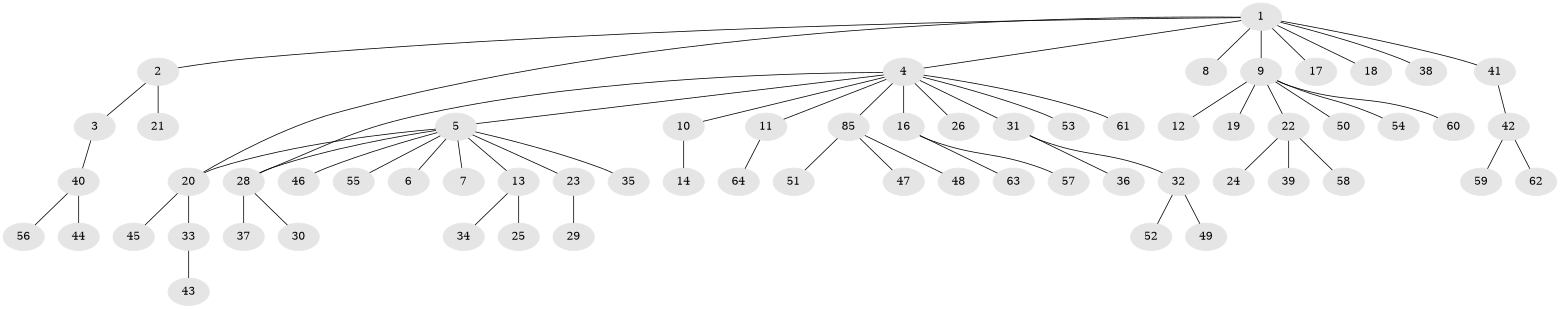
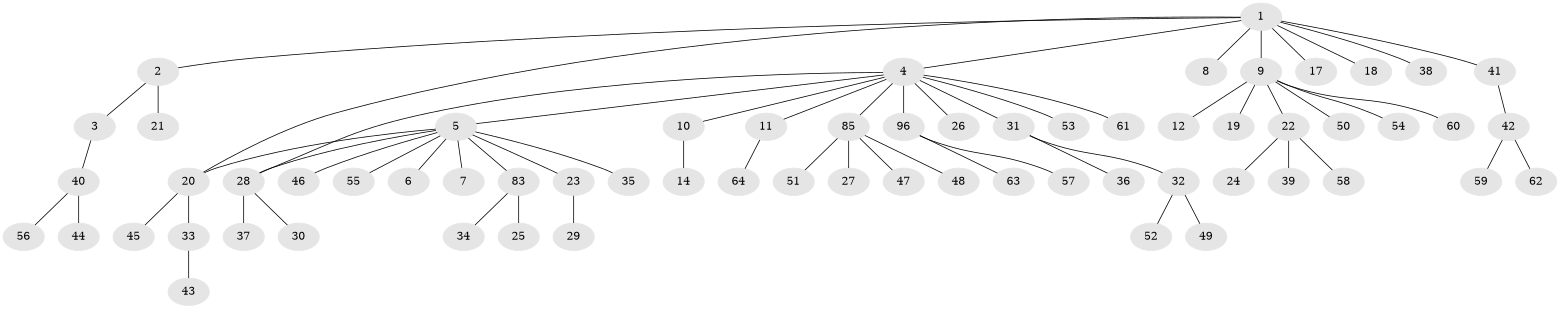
node "16": label "16" -> "96"
node "13": label "13" -> "83"
node "27": added
